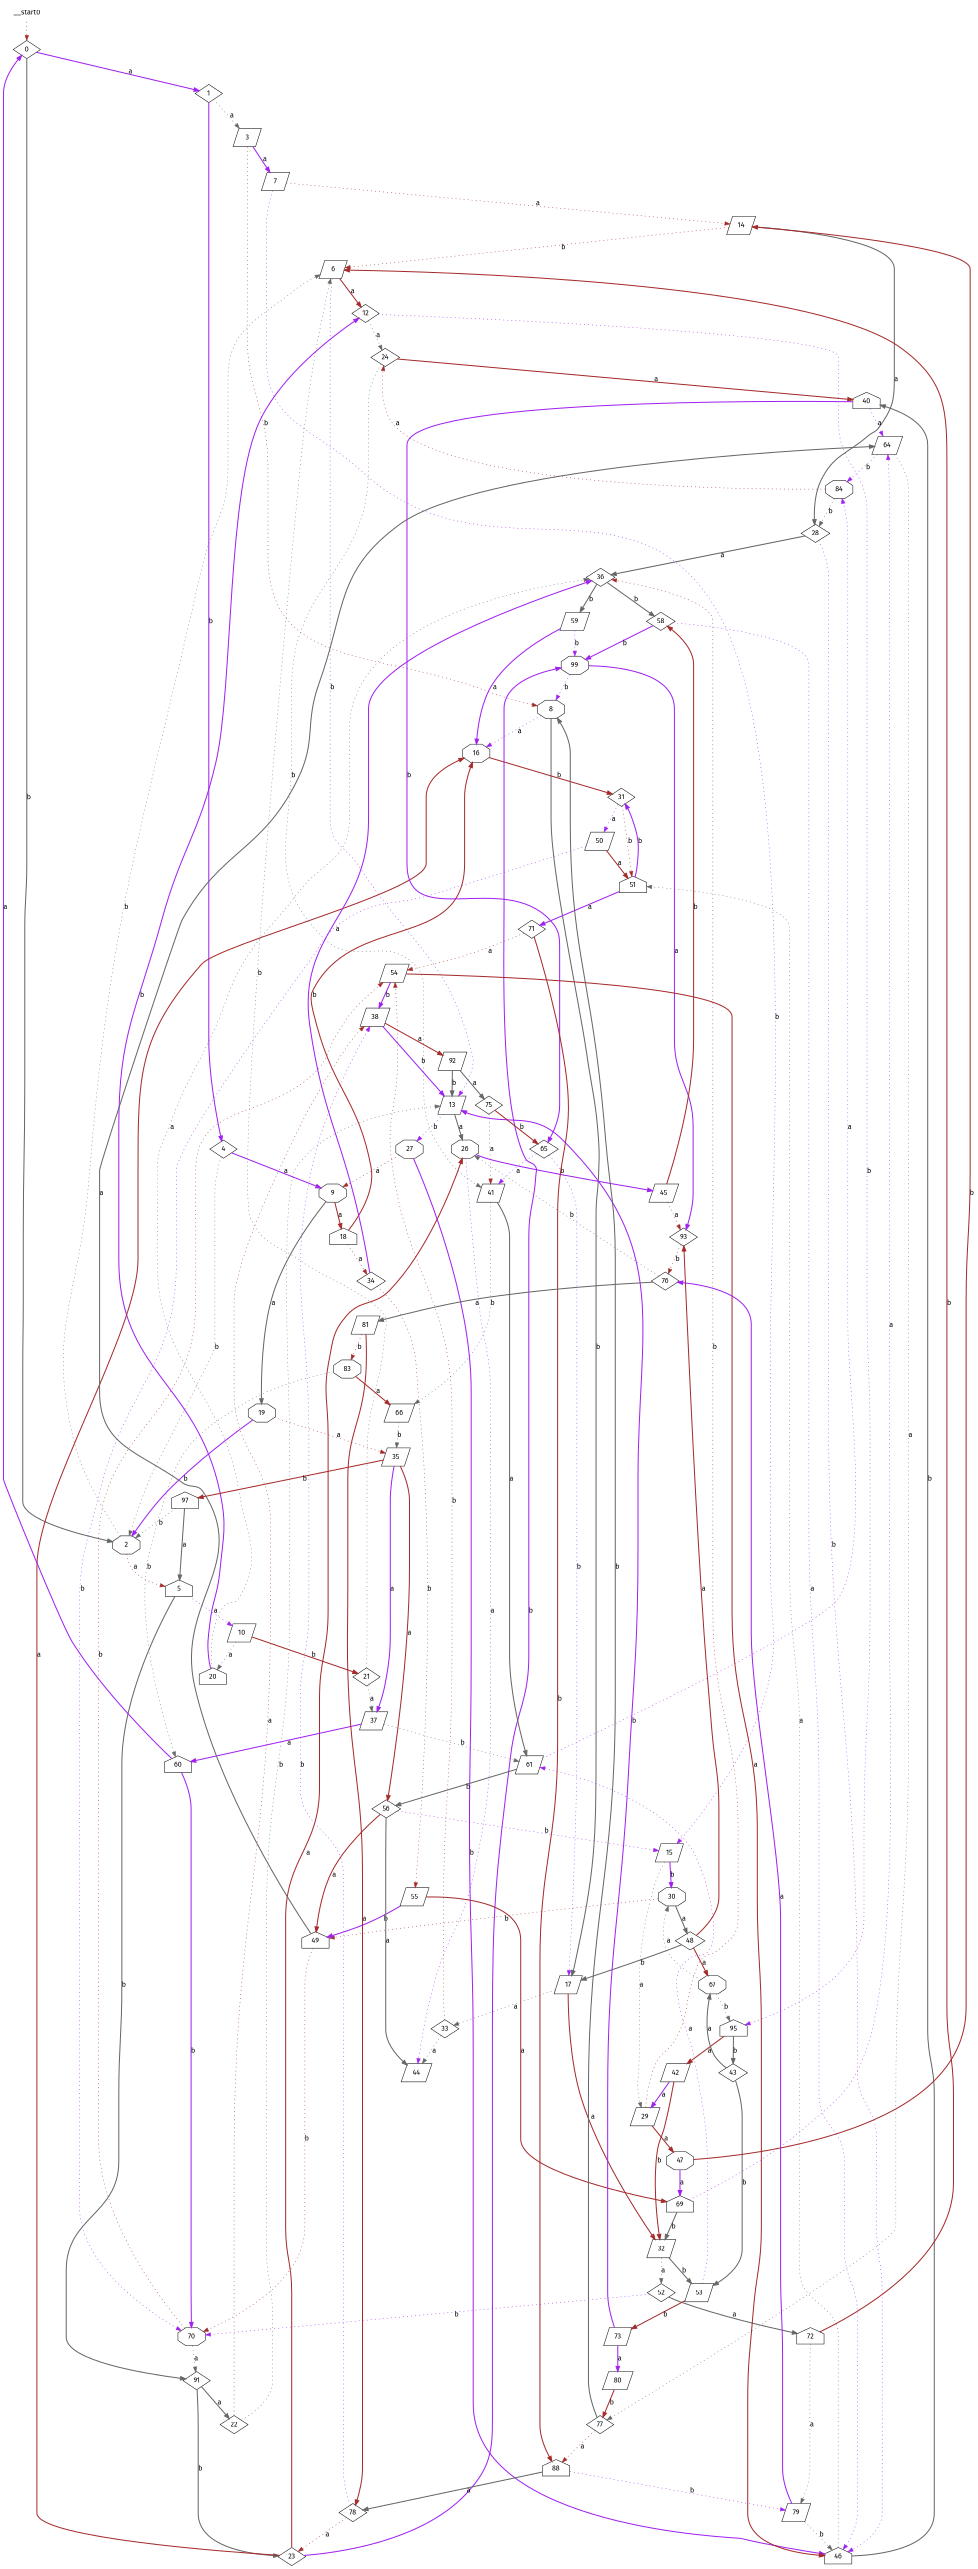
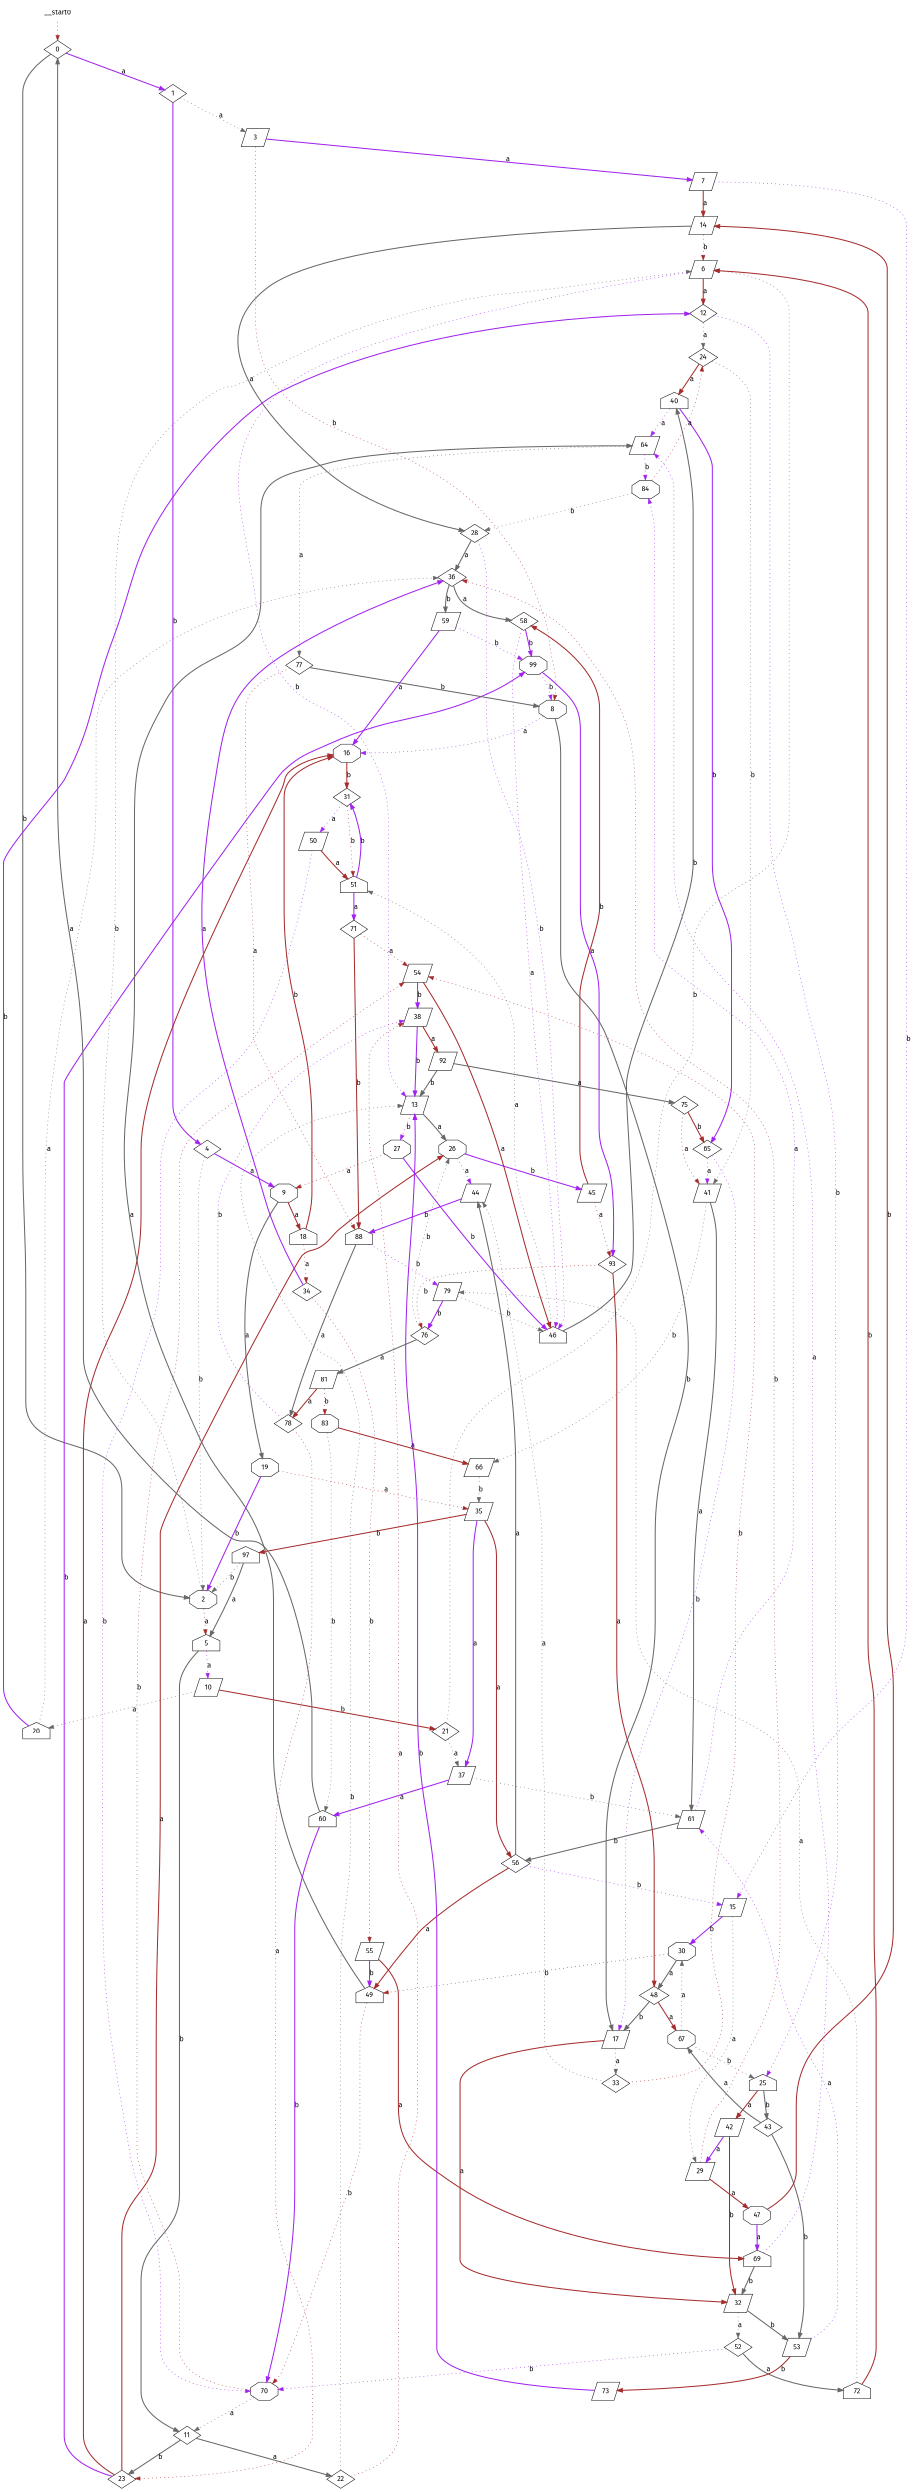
edge "7" -> "14": style dotted -> bold
edge "36" -> "58": label "b" -> "a"
edge "60" -> "0": color purple -> gray40
edge "44" -> "88": added, label "b"
edge "48" -> "93": reversed
edge "79" -> "76": label "a" -> "b"
node "95": label "95" -> "25"
node "91": label "91" -> "11"
node "80": removed
